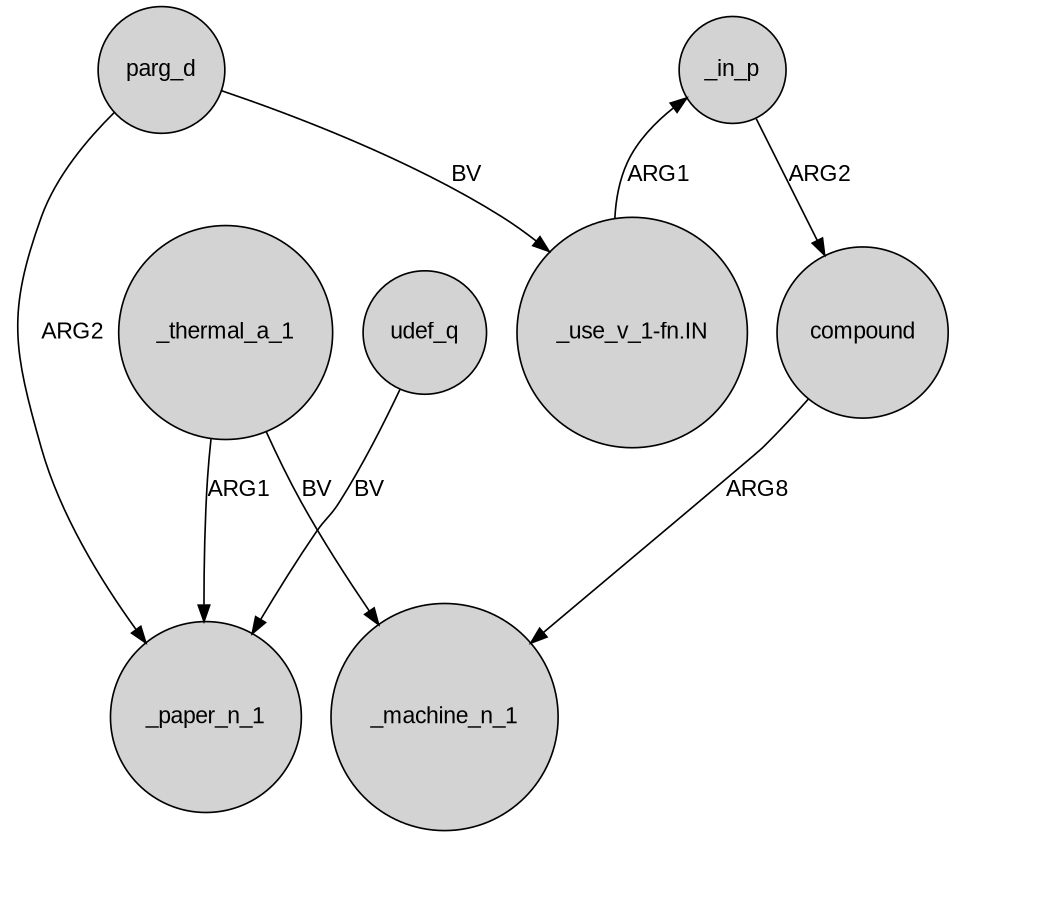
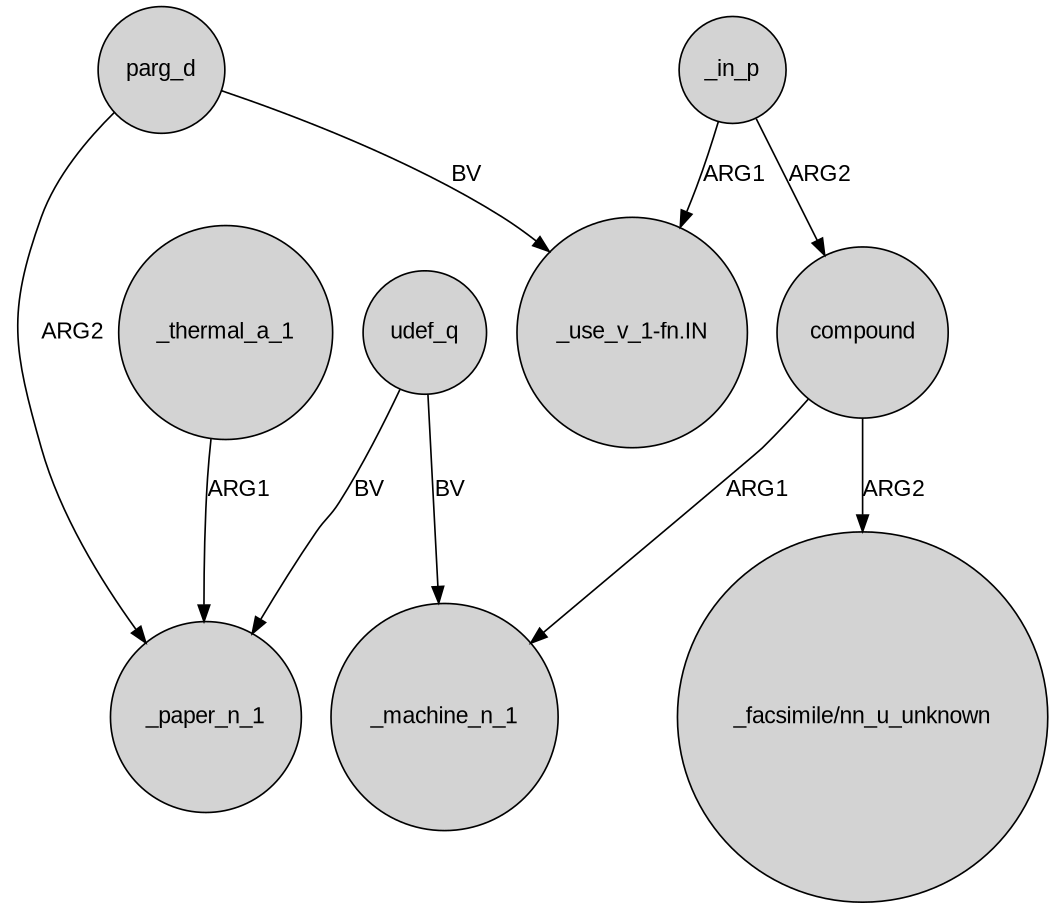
edge "_use_v_1-fn.IN" -> "_in_p": reversed
edge "compound" -> "_machine_n_1": label "ARG8" -> "ARG1"
edge "_thermal_a_1" -> "_machine_n_1": now "udef_q" -> "_machine_n_1"
node "_facsimile/nn_u_unknown": added
